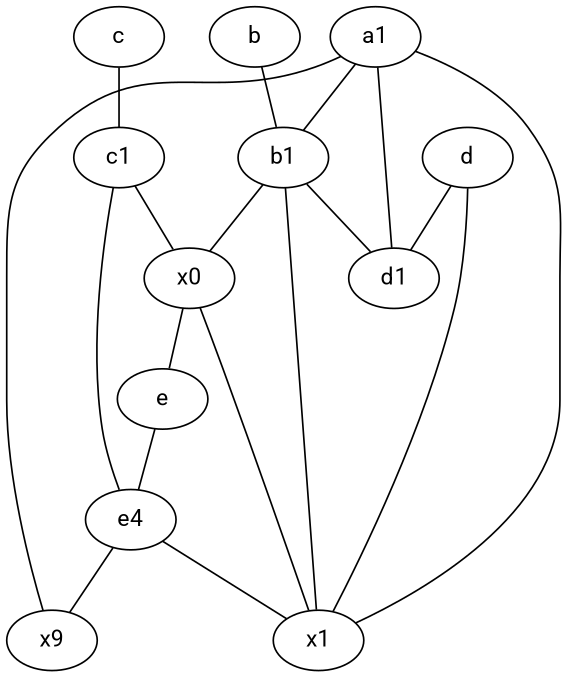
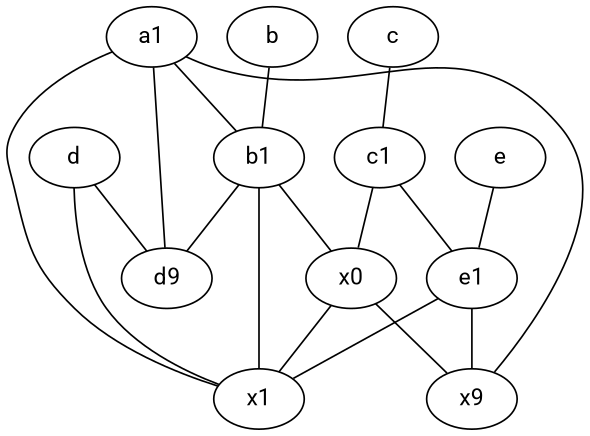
node "d1": label "d1" -> "d9"
edge "x0" -- "e": now "x0" -- "x9"
node "e4": label "e4" -> "e1"
